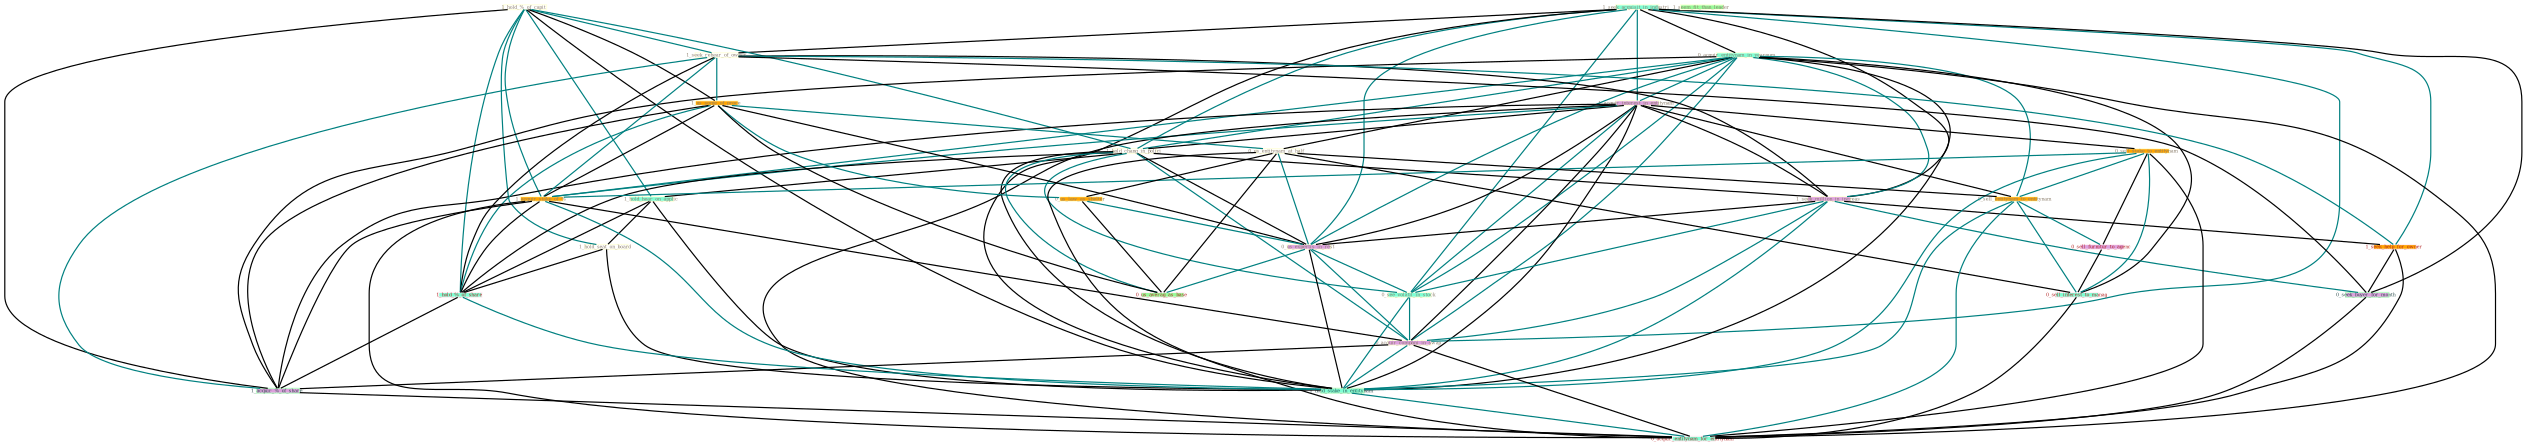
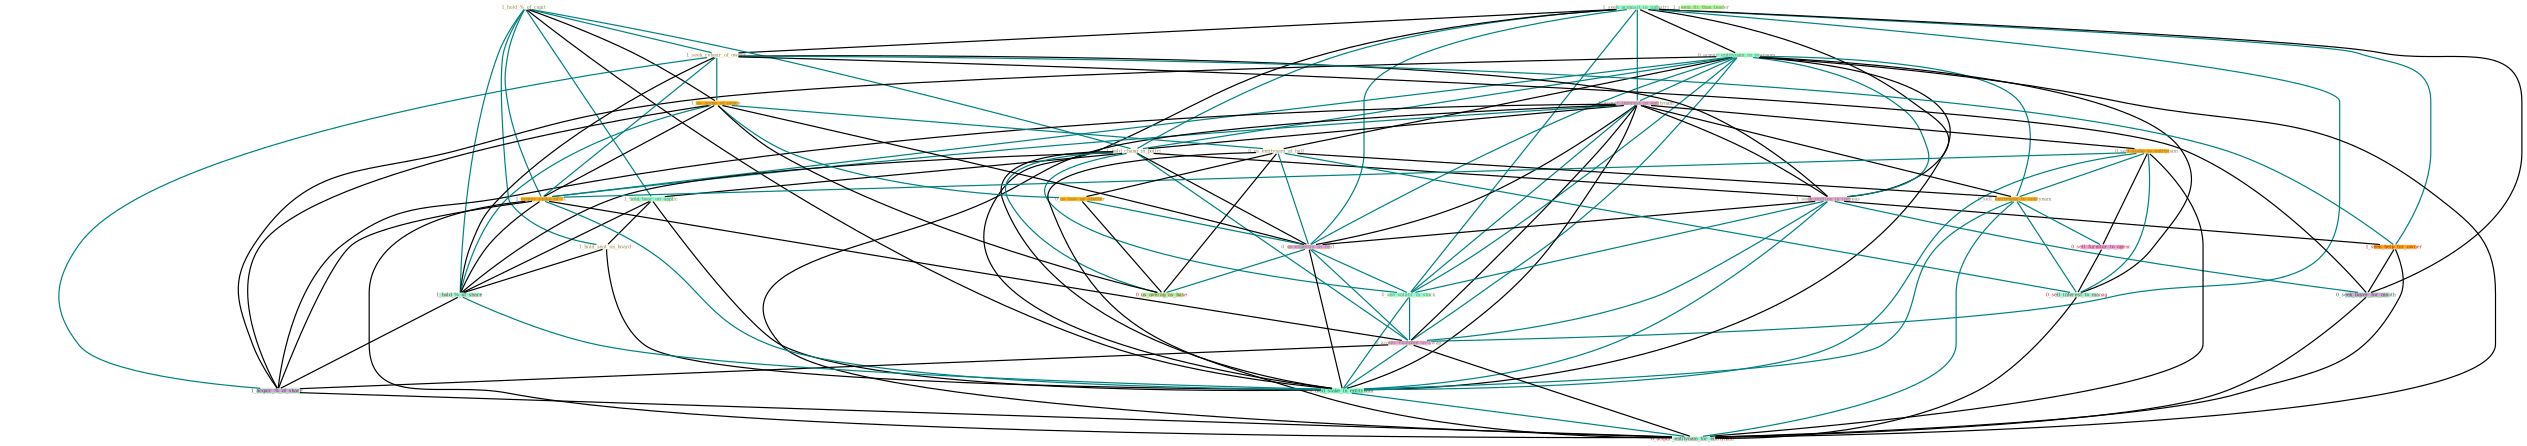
edge "1_hold_%_of_capit" -- "1_acquir_%_of_share": removed
edge "0_us_entitynam_at_half" -- "0_sell_interest_to_manag": color black -> teal
